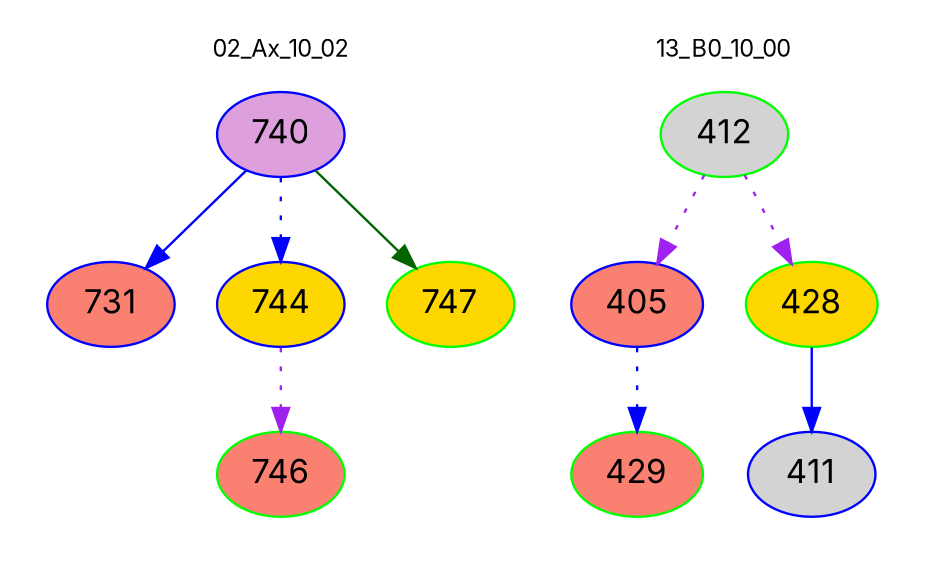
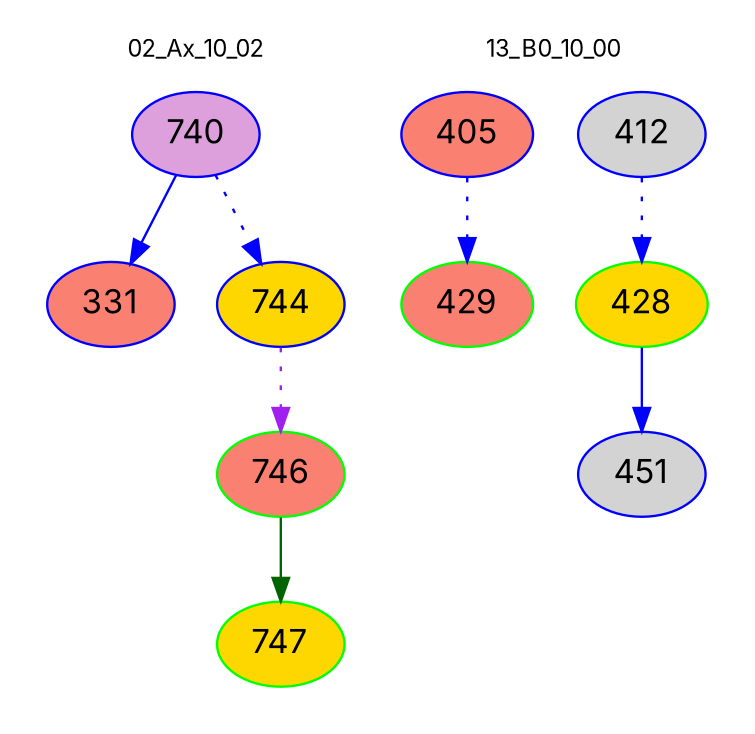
node "412": color green -> blue
edge "412" -> "405": removed
edge "412" -> "428": color purple -> blue
edge "740" -> "747": now "746" -> "747"
node "731": label "731" -> "331"
node "411": label "411" -> "451"
